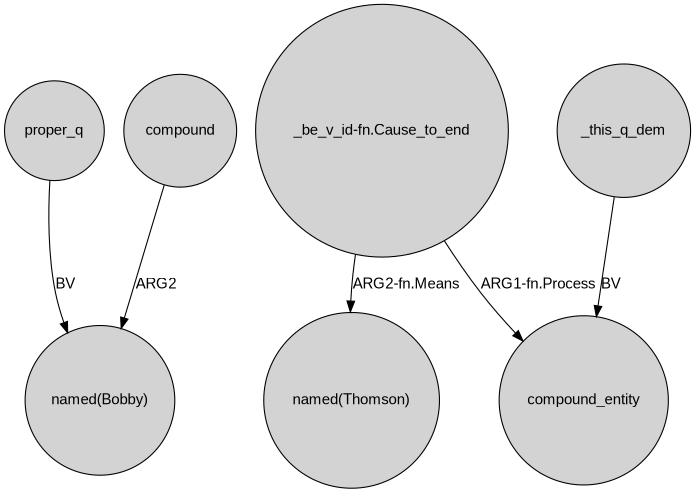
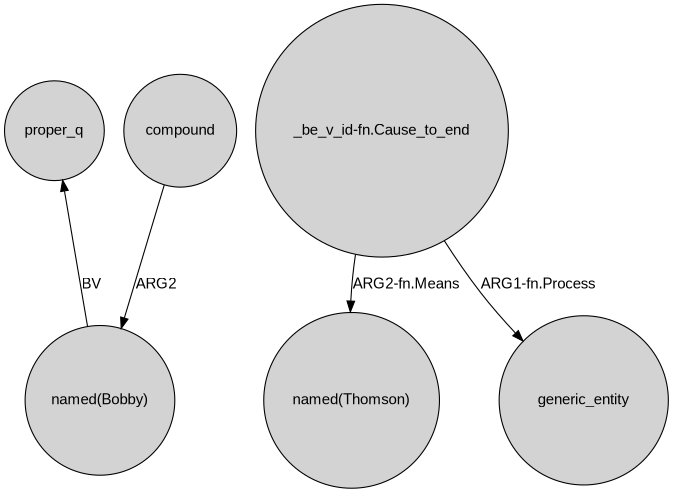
node "_this_q_dem": removed
edge "proper_q" -> "named(Bobby)": reversed
node "compound_entity": label "compound_entity" -> "generic_entity"
